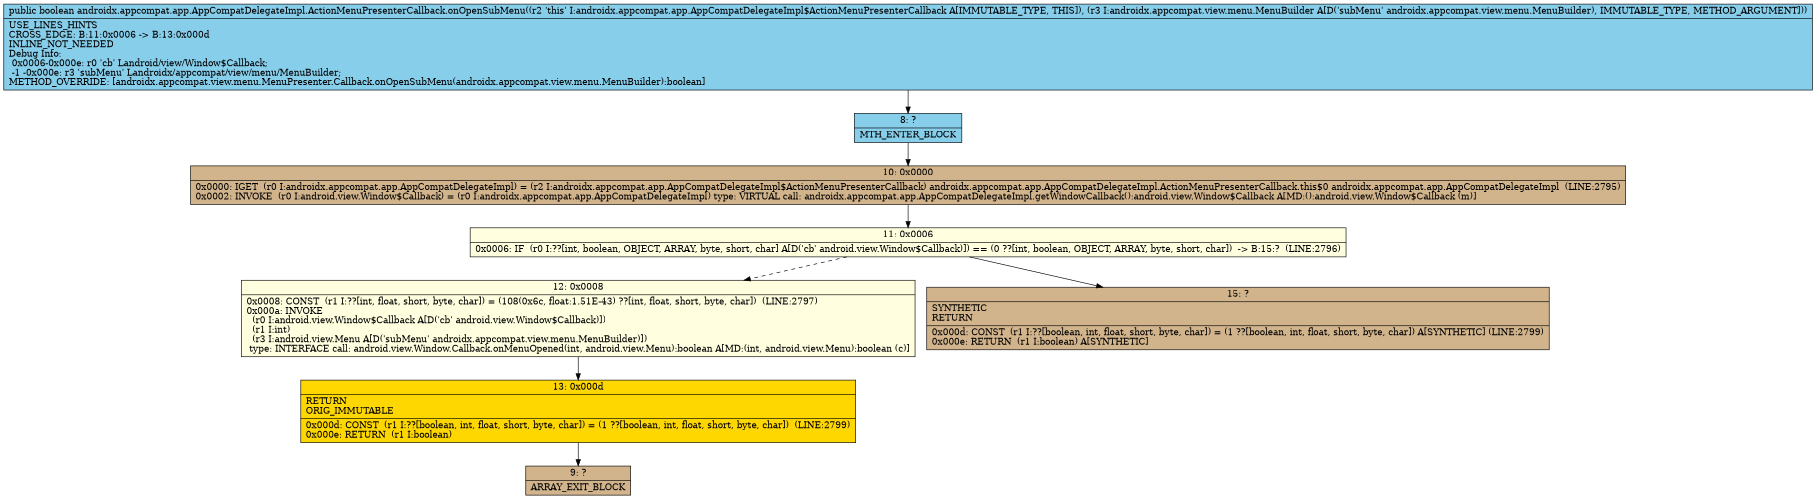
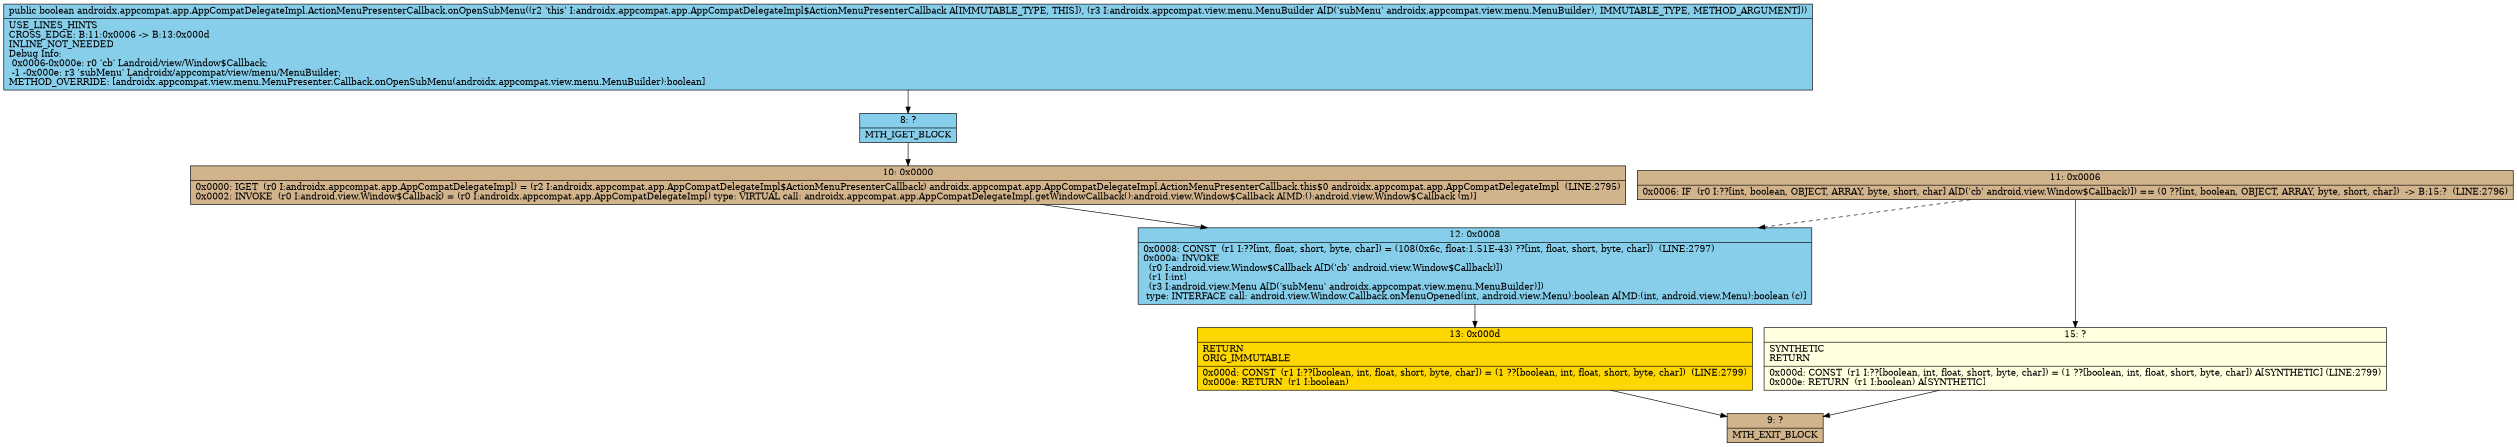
node "8: ?": text "MTH_ENTER_BLOCK" -> "MTH_IGET_BLOCK"
edge "10: 0x0000" -> "11: 0x0006": now "10: 0x0000" -> "12: 0x0008"
node "11: 0x0006": fillcolor lightyellow -> tan
node "12: 0x0008": fillcolor lightyellow -> skyblue
node "15: ?": fillcolor tan -> lightyellow
edge "15: ?" -> "9: ?": added
node "9: ?": text "ARRAY_EXIT_BLOCK" -> "MTH_EXIT_BLOCK"
